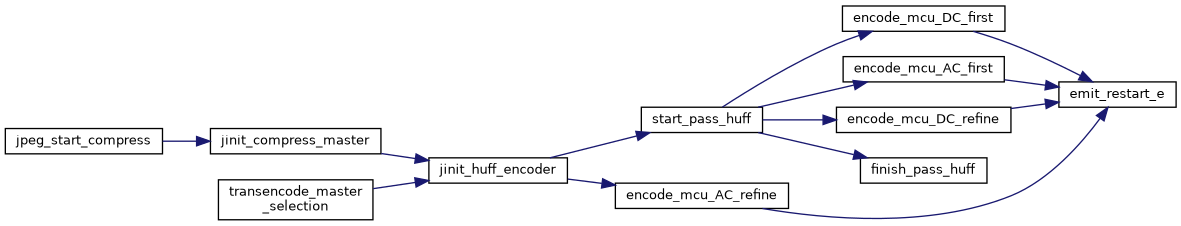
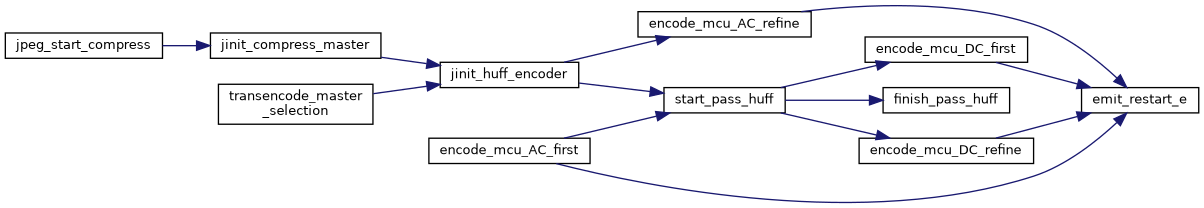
edge "start_pass_huff" -> "encode_mcu_AC_first": reversed
